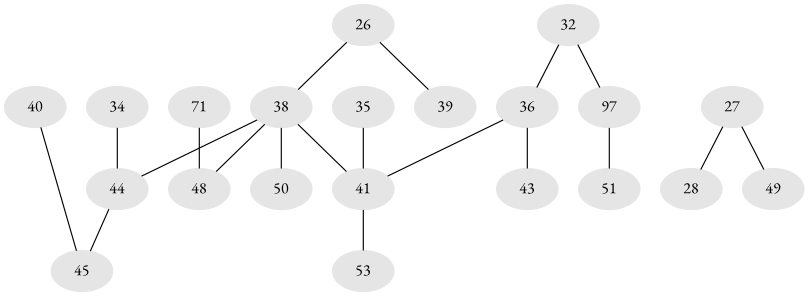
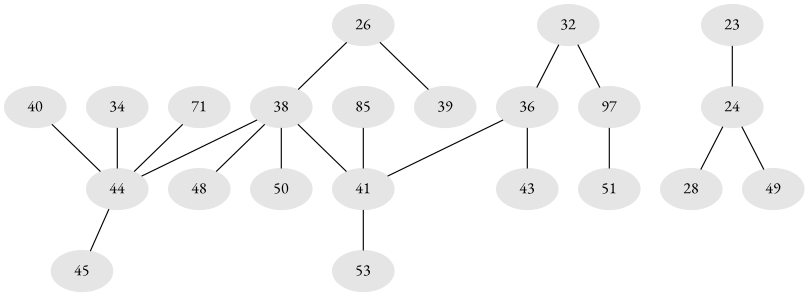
node "23": added
node "35": label "35" -> "85"
node "27": label "27" -> "24"
edge "71" -- "48": now "71" -- "44"
edge "40" -- "45": now "40" -- "44"
